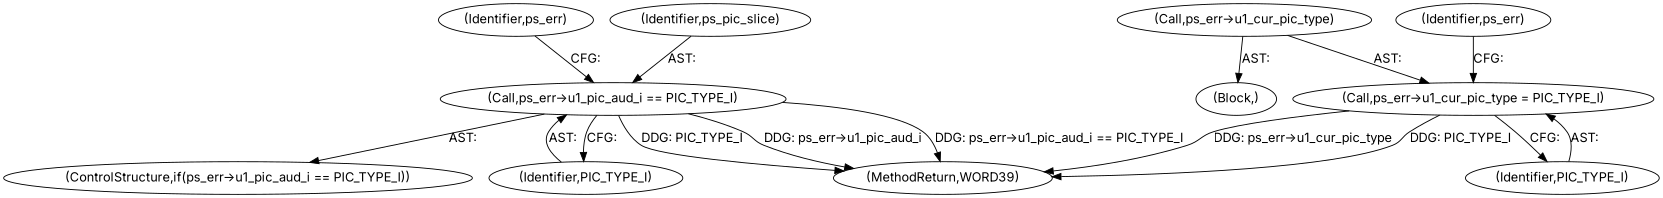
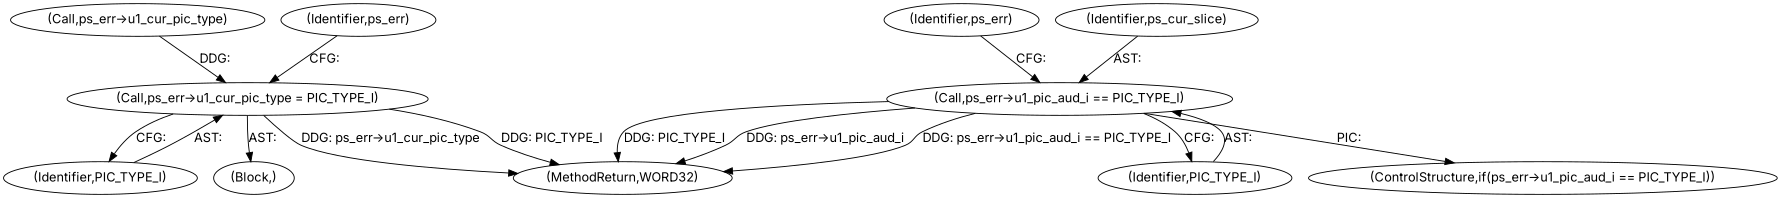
node "(Identifier,ps_pic_slice)": label "(Identifier,ps_pic_slice)" -> "(Identifier,ps_cur_slice)"
edge "(Call,ps_err->u1_cur_pic_type)" -> "(Block,)": now "(Call,ps_err->u1_cur_pic_type = PIC_TYPE_I)" -> "(Block,)"
edge "(Call,ps_err->u1_cur_pic_type)" -> "(Call,ps_err->u1_cur_pic_type = PIC_TYPE_I)": label "AST: " -> "DDG: "
edge "(Call,ps_err->u1_pic_aud_i == PIC_TYPE_I)" -> "(ControlStructure,if(ps_err->u1_pic_aud_i == PIC_TYPE_I))": label "AST: " -> "PIC: "
node "(MethodReturn,WORD39)": label "(MethodReturn,WORD39)" -> "(MethodReturn,WORD32)"
